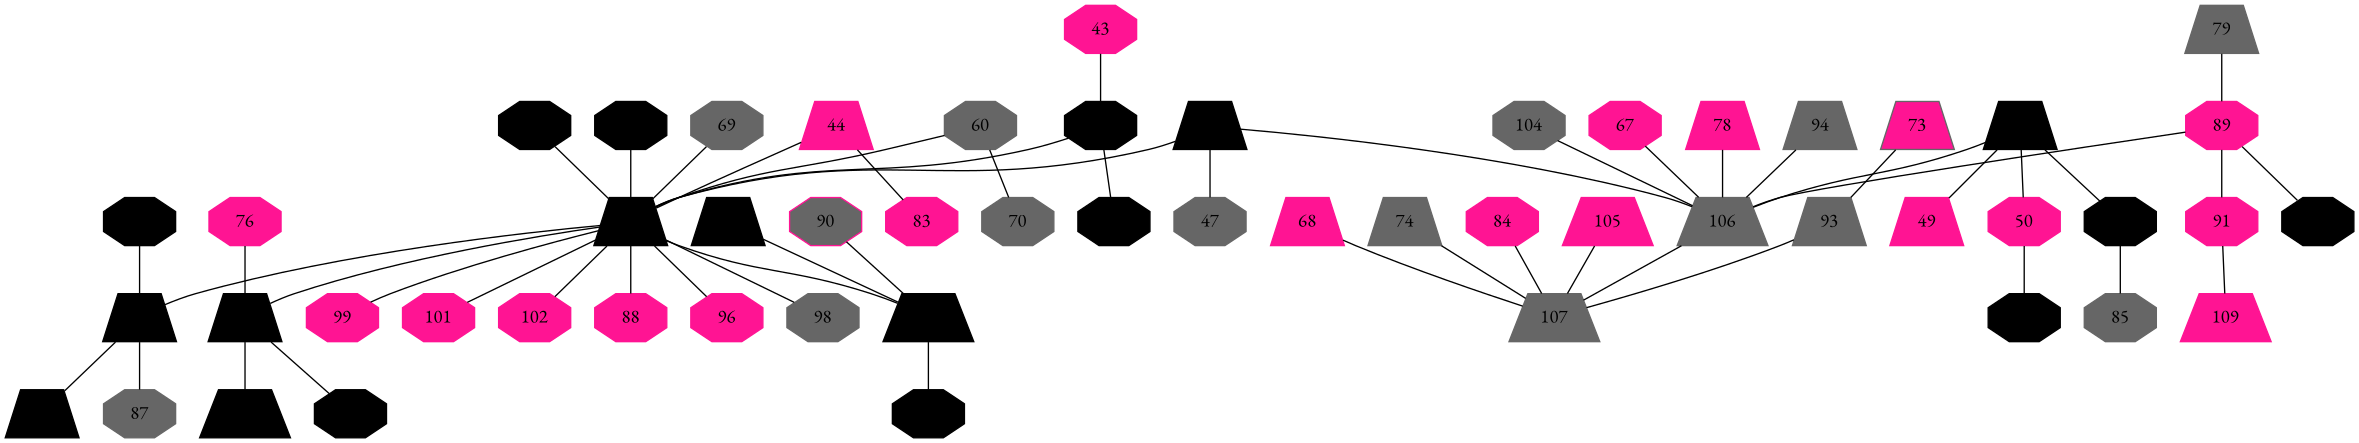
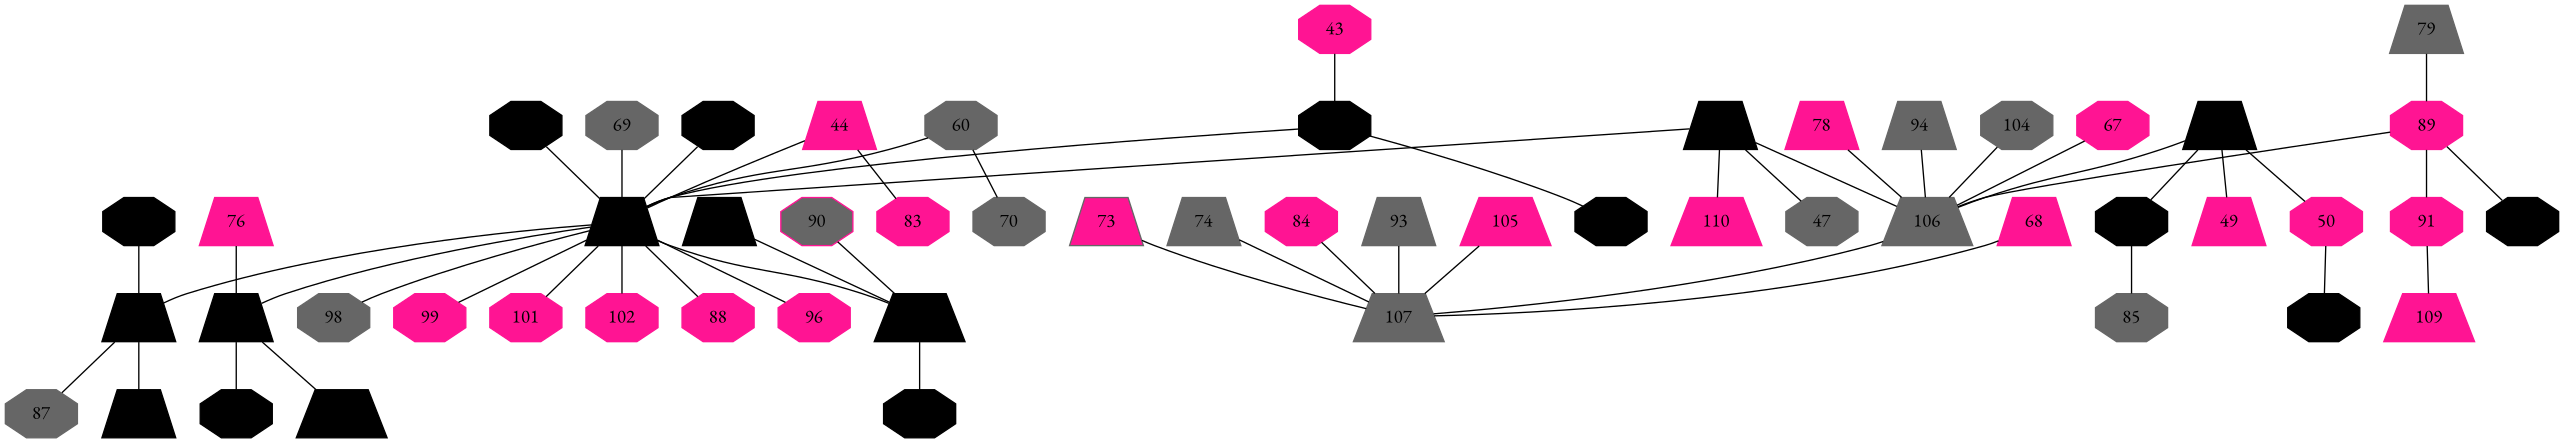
edge "73" -- "93": now "73" -- "107"
node "76": shape octagon -> trapezium
node "110": added
